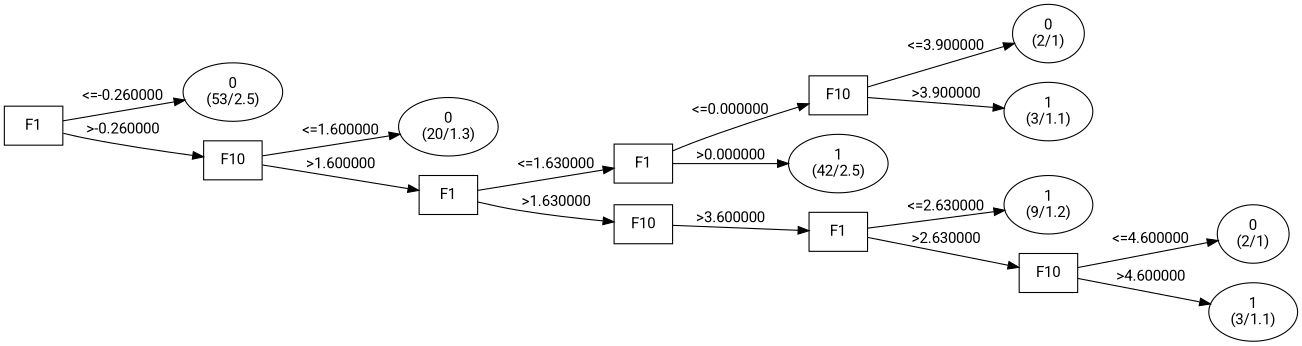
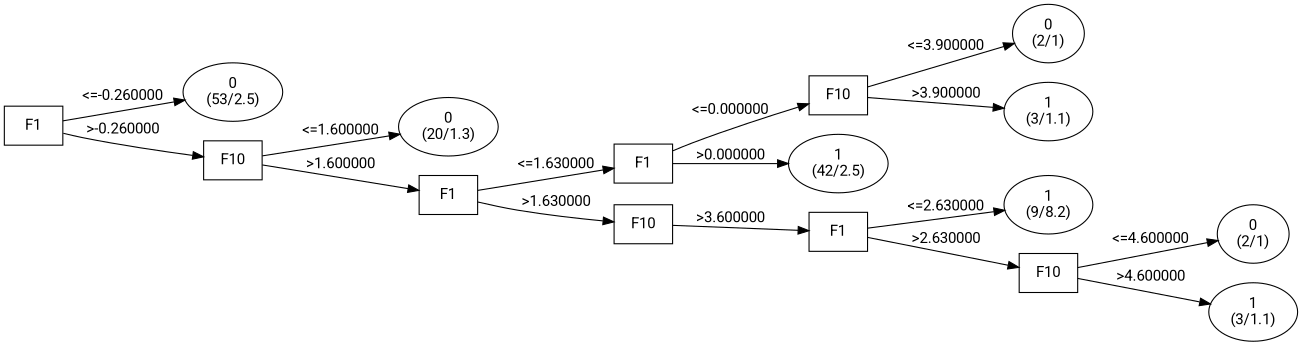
node "1 (9/1.2)": label "1 (9/1.2)" -> "1 (9/8.2)"
